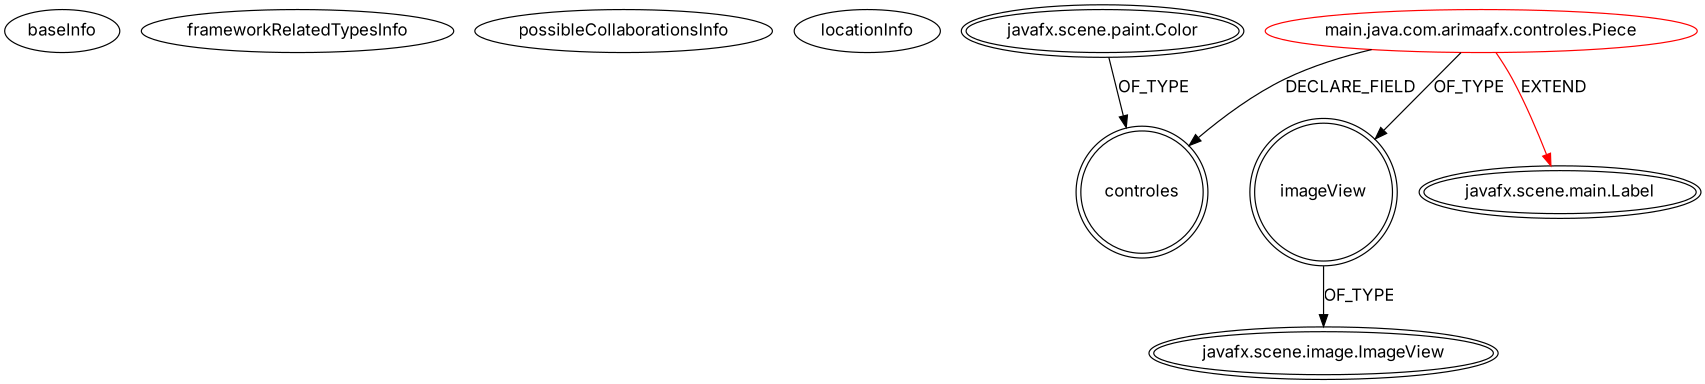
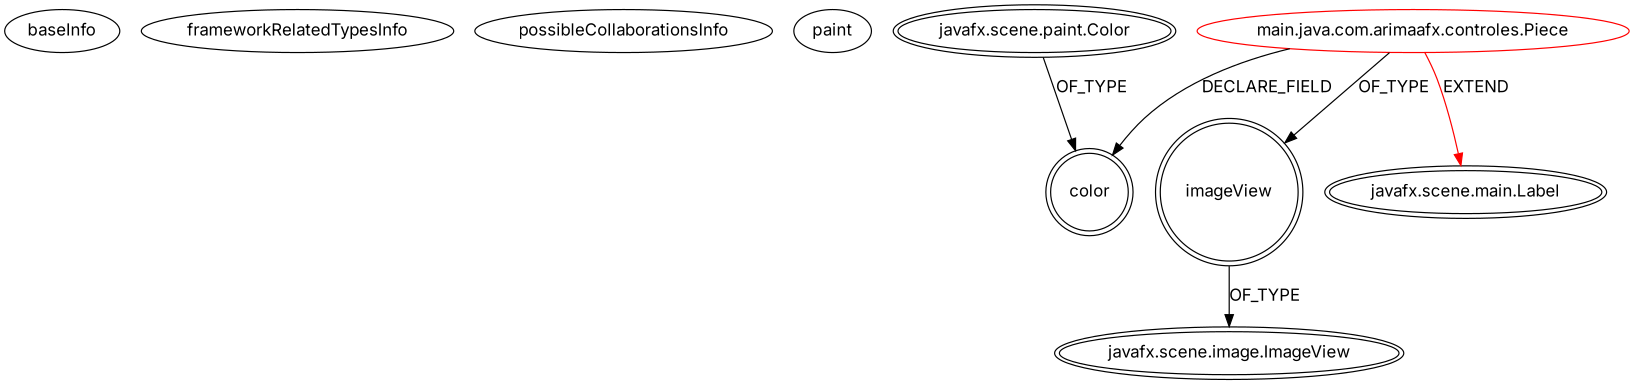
node "locationInfo": label "locationInfo" -> "paint"
node "controles": label "controles" -> "color"
